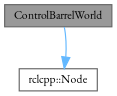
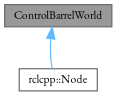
edge "ControlBarrelWorld" -> "rclcpp::Node": reversed
